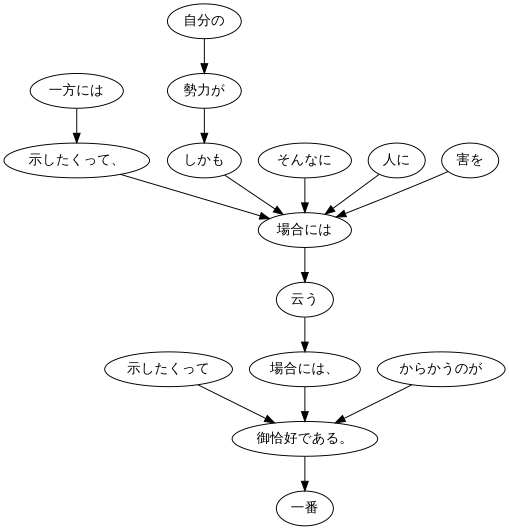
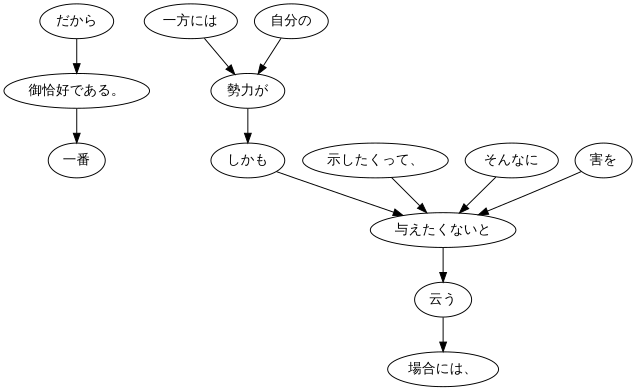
edge "一方には" -> "示したくって、": now "一方には" -> "勢力が"
node "人に": removed
node "場合には": label "場合には" -> "与えたくないと"
node "示したくって": label "示したくって" -> "だから"
node "からかうのが": removed
edge "場合には、" -> "御恰好である。": removed
